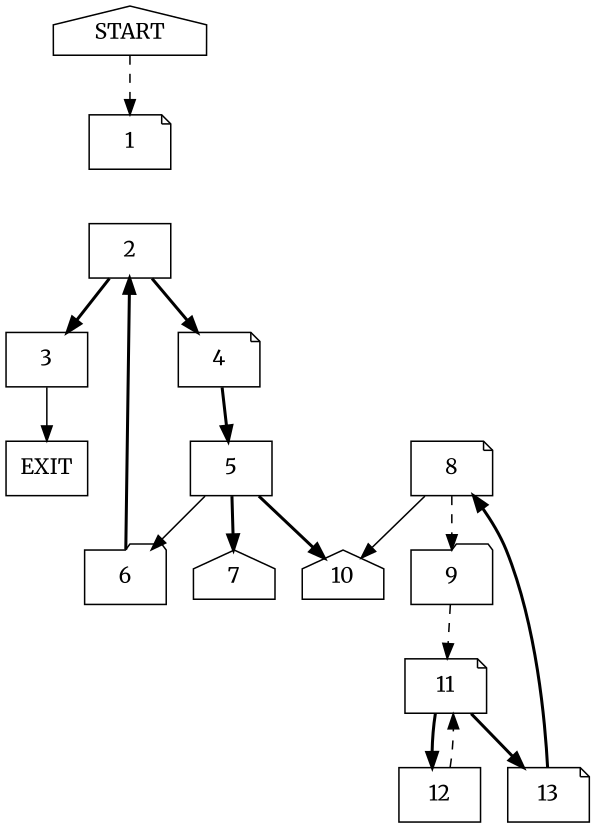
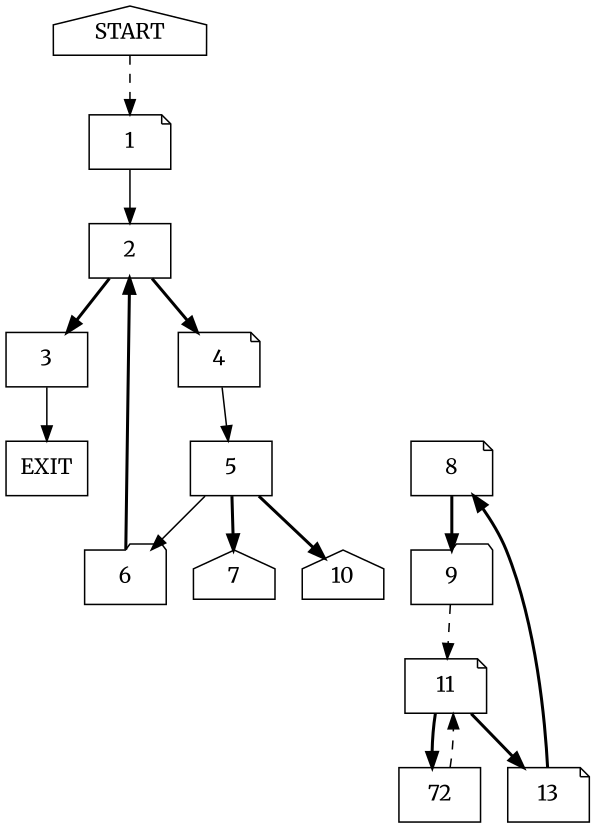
edge "1" -> "2": added
edge "4" -> "5": style bold -> solid
edge "8" -> "9": style dashed -> bold
edge "8" -> "10": removed
node "12": label "12" -> "72"
